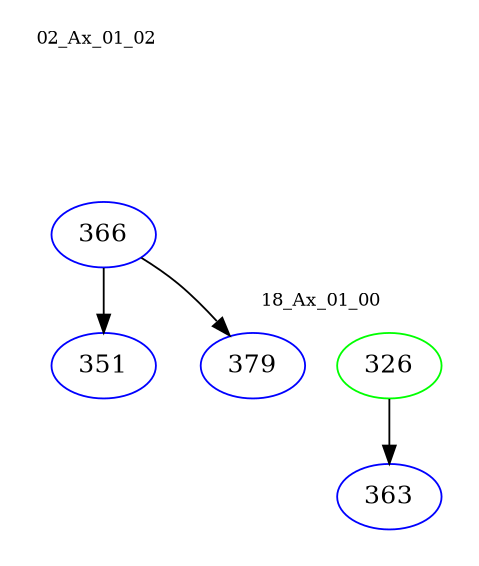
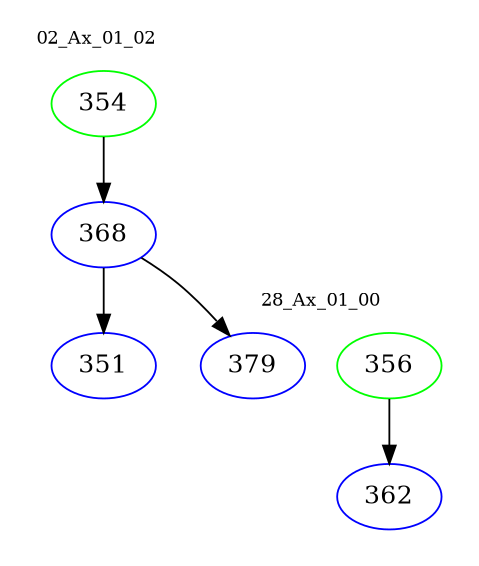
node "354": added
node "366": label "366" -> "368"
cluster "18_Ax_01_00": label "18_Ax_01_00" -> "28_Ax_01_00"
node "326": label "326" -> "356"
node "363": label "363" -> "362"
